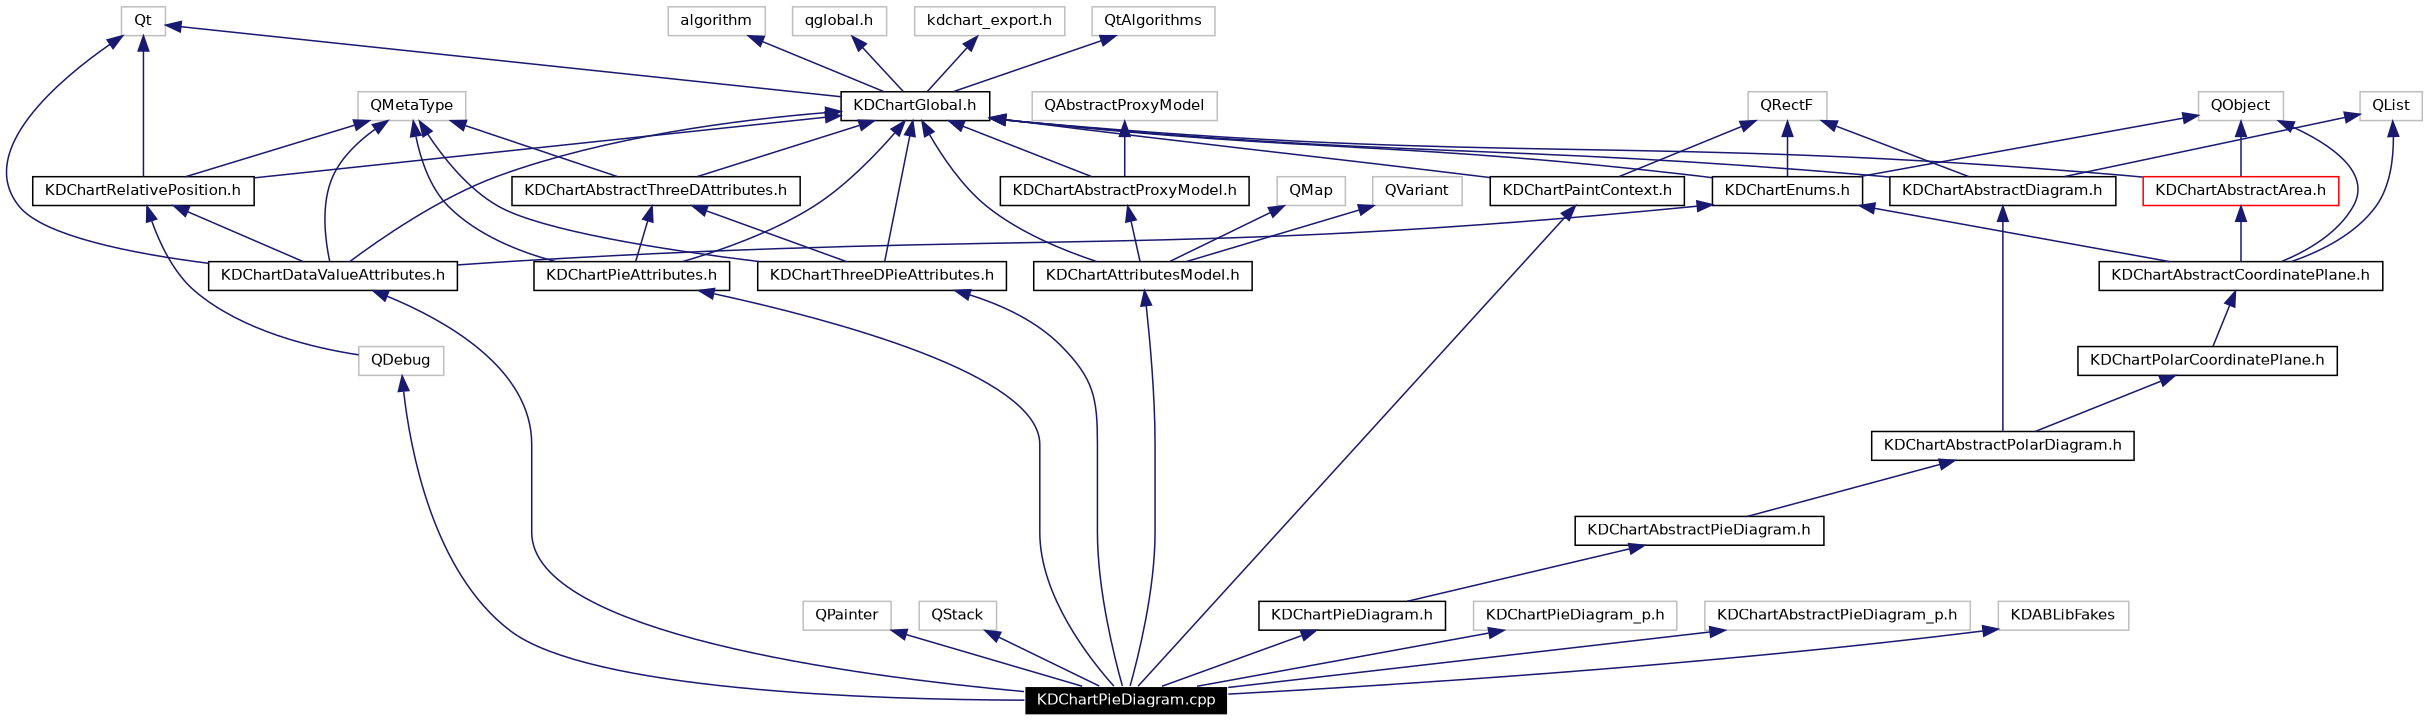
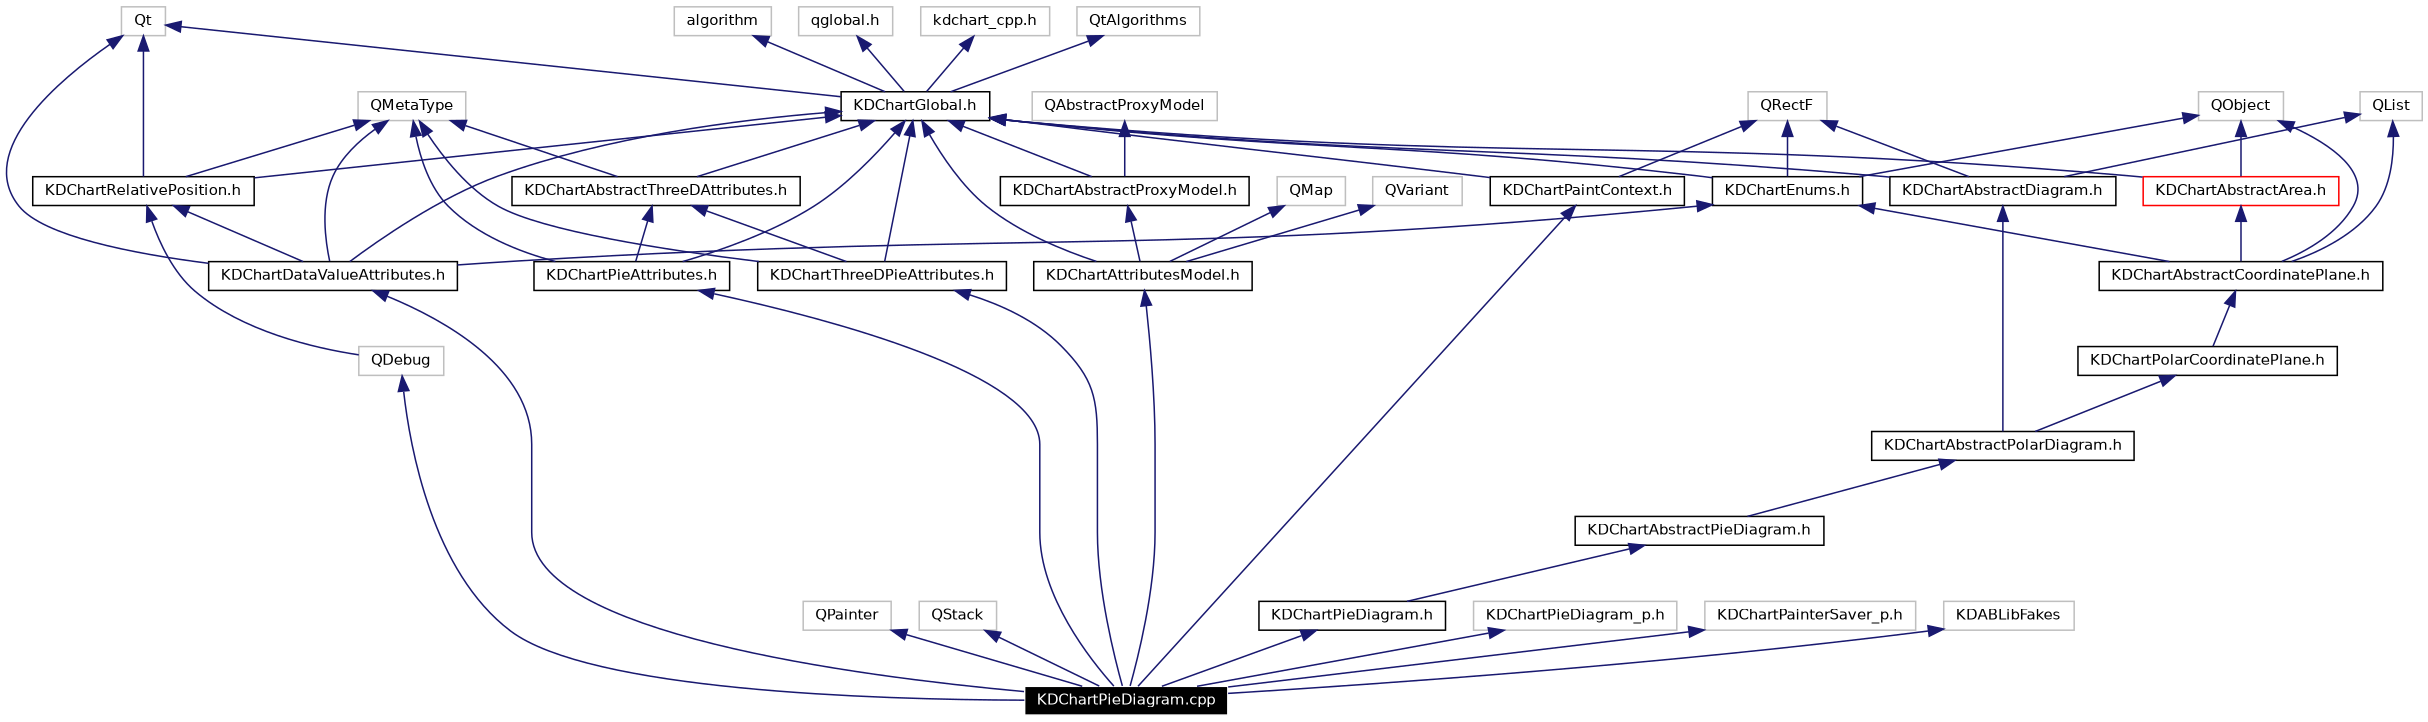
node "kdchart_export.h": label "kdchart_export.h" -> "kdchart_cpp.h"
node "KDChartAbstractPieDiagram_p.h": label "KDChartAbstractPieDiagram_p.h" -> "KDChartPainterSaver_p.h"
